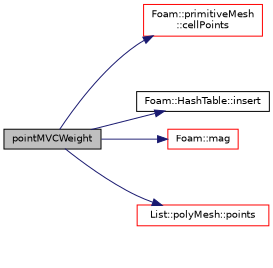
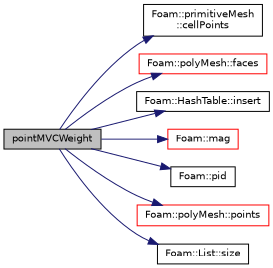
node "Foam::primitiveMesh ::cellPoints": color red -> black
node "Foam::polyMesh::faces": added
node "Foam::pid": added
node "List::polyMesh::points": label "List::polyMesh::points" -> "Foam::polyMesh::points"
node "Foam::List::size": added
